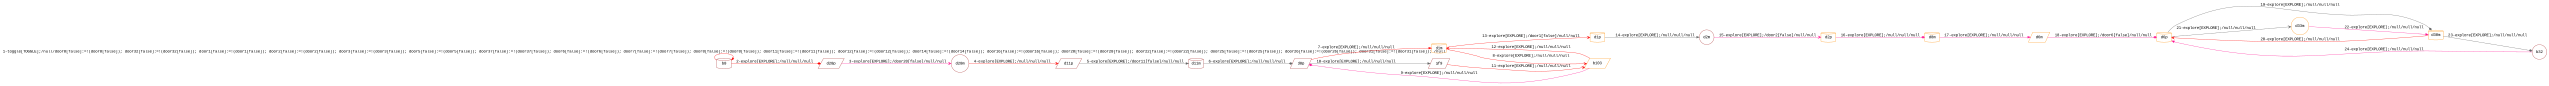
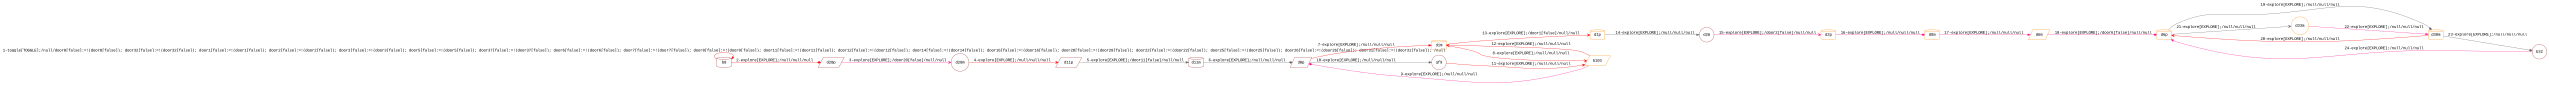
node "gf9": shape parallelogram -> circle
